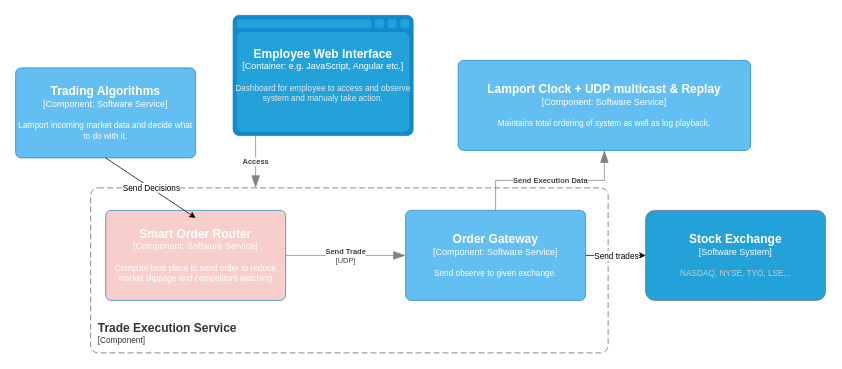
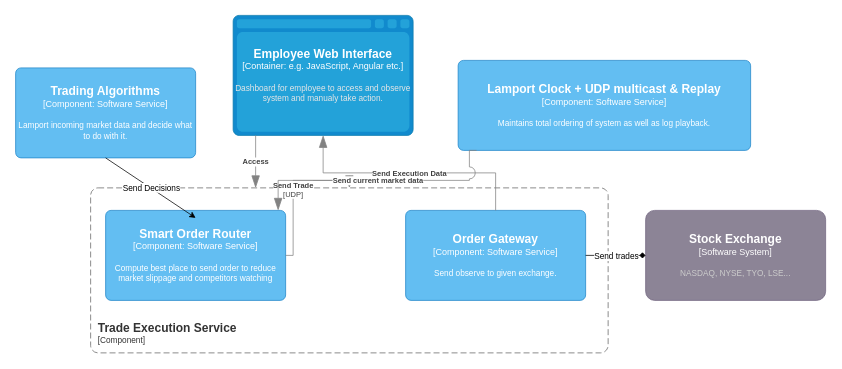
edge "Lamport Clock + UDP multicast & Replay [Component: Software Service] Maintains total ordering of system as well as log playback." -> "Smart Order Router [Component: Software Service] Compute best place to send order to reduce market slippage and competitors watching": added, label "Send current market data"
edge "Order Gateway [Component: Software Service] Send observe to given exchange." -> "Lamport Clock + UDP multicast & Replay [Component: Software Service] Maintains total ordering of system as well as log playback.": now "Order Gateway [Component: Software Service] Send observe to given exchange." -> "Employee Web Interface [Container: e.g. JavaScript, Angular etc.] Dashboard for employee to access and observe system and manualy take action."
node "Smart Order Router [Component: Software Service] Compute best place to send order to reduce market slippage and competitors watching": fillcolor #f8cecc -> #63bef2
edge "Smart Order Router [Component: Software Service] Compute best place to send order to reduce market slippage and competitors watching" -> "Order Gateway [Component: Software Service] Send observe to given exchange.": now "Smart Order Router [Component: Software Service] Compute best place to send order to reduce market slippage and competitors watching" -> "Trade Execution Service [Component]"
edge "Order Gateway [Component: Software Service] Send observe to given exchange." -> "Stock Exchange [Software System] NASDAQ, NYSE, TYO, LSE...": arrowhead classic -> diamond
node "Stock Exchange [Software System] NASDAQ, NYSE, TYO, LSE...": fillcolor #23a2d9 -> #8c8496
